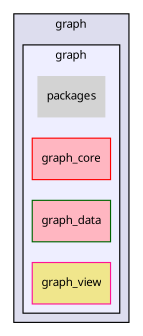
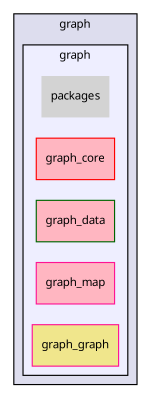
node "graph_view": label "graph_view" -> "graph_graph"
node "graph_map": added
